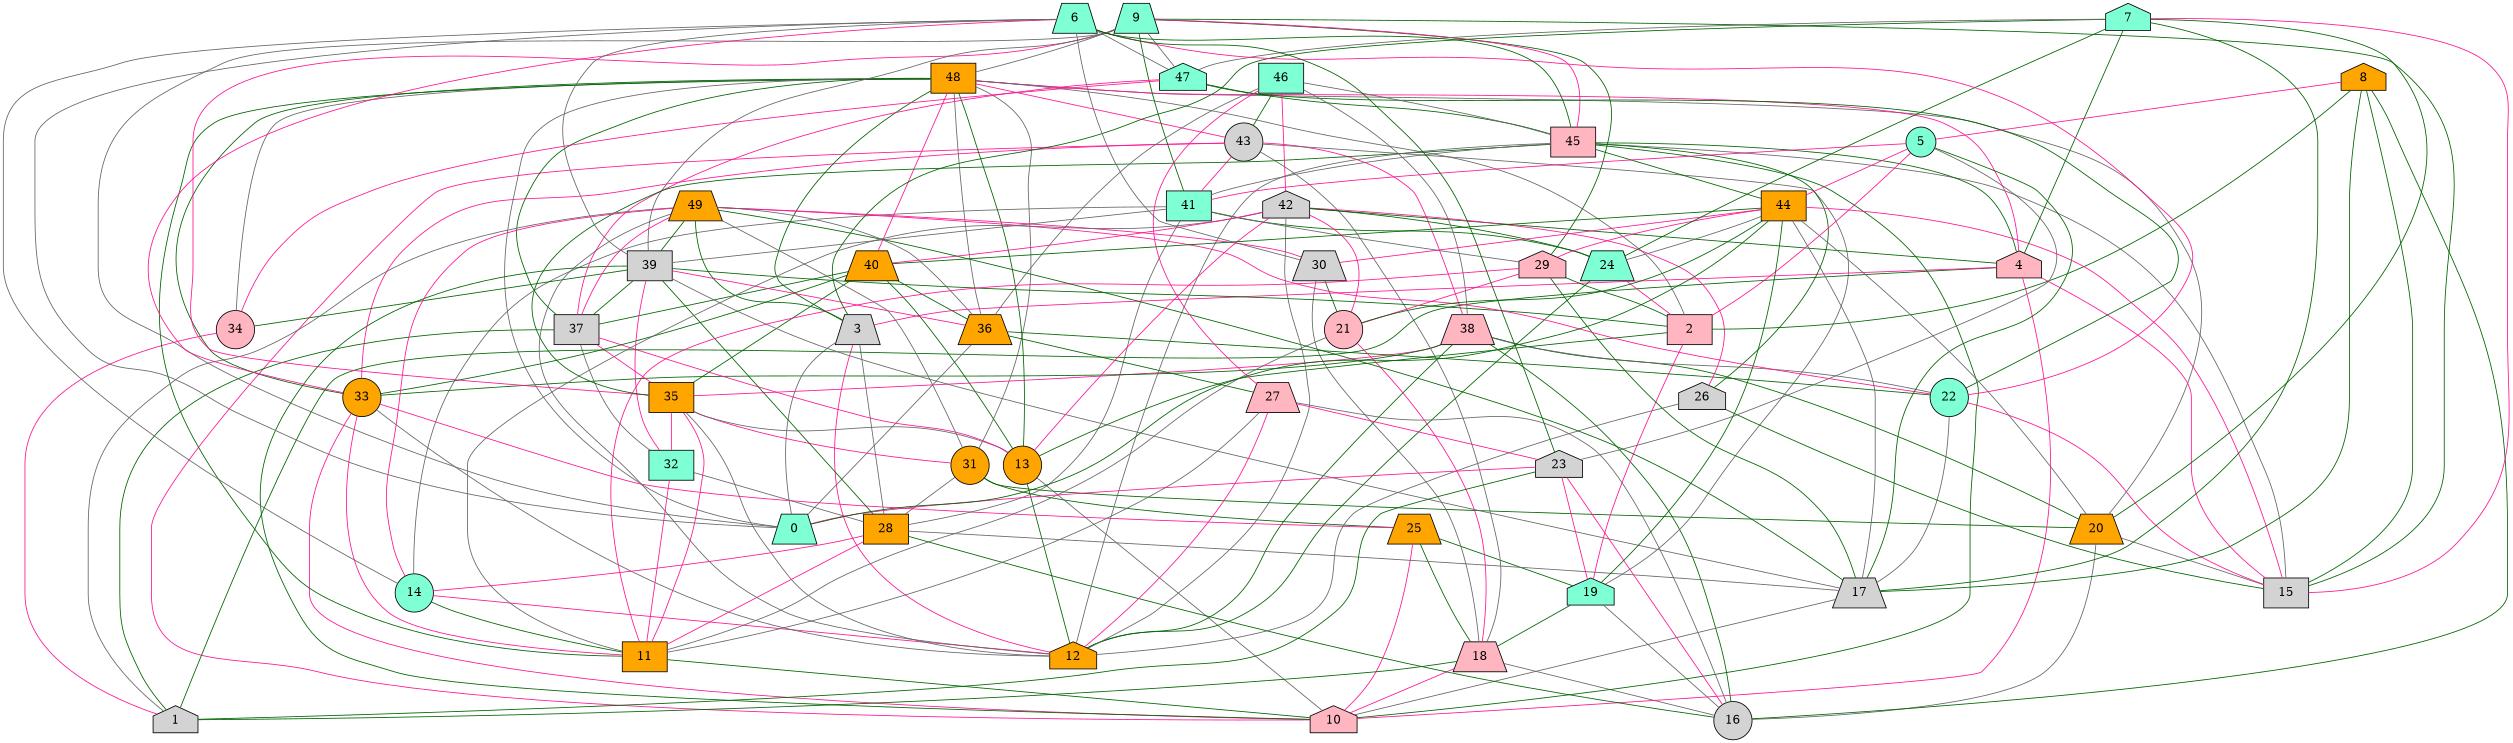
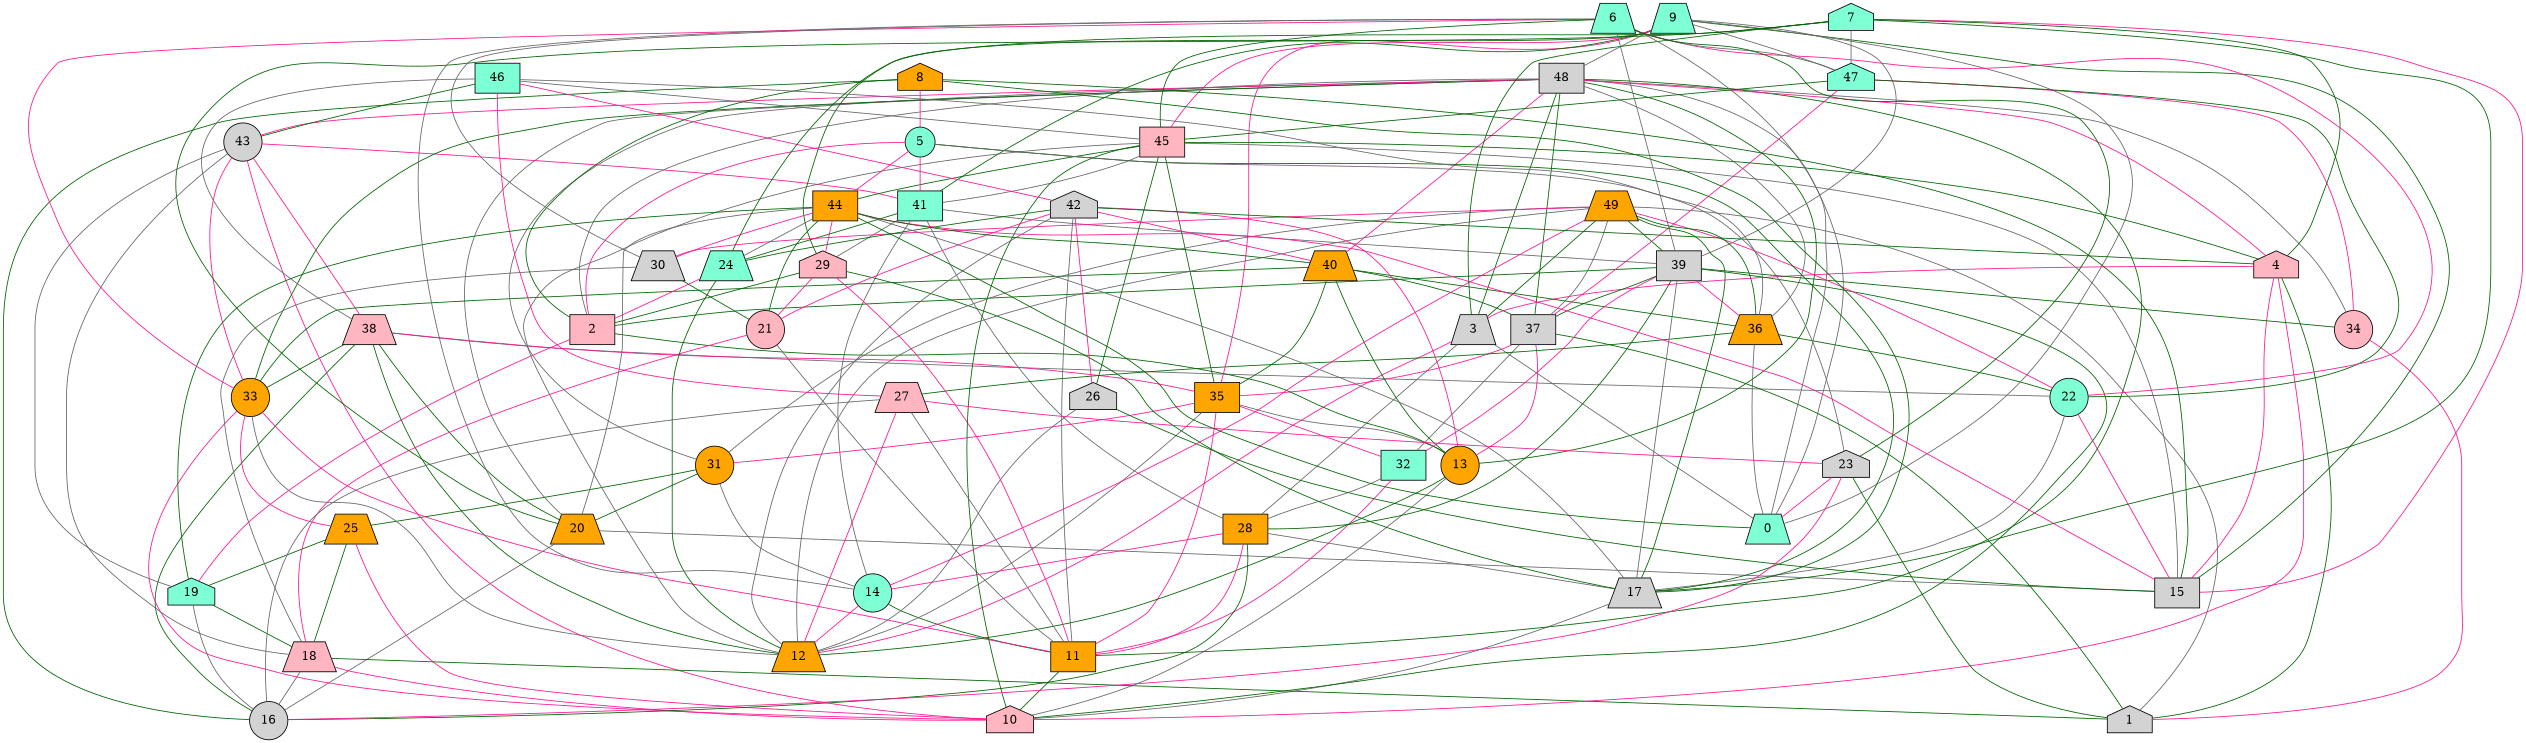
node "48": fillcolor orange -> lightgrey
edge "49" -- "36": color gray40 -> darkgreen
edge "49" -- "37": color deeppink -> gray40
edge "31" -- "28": now "31" -- "14"
edge "23" -- "19": removed
node "12": shape house -> trapezium
